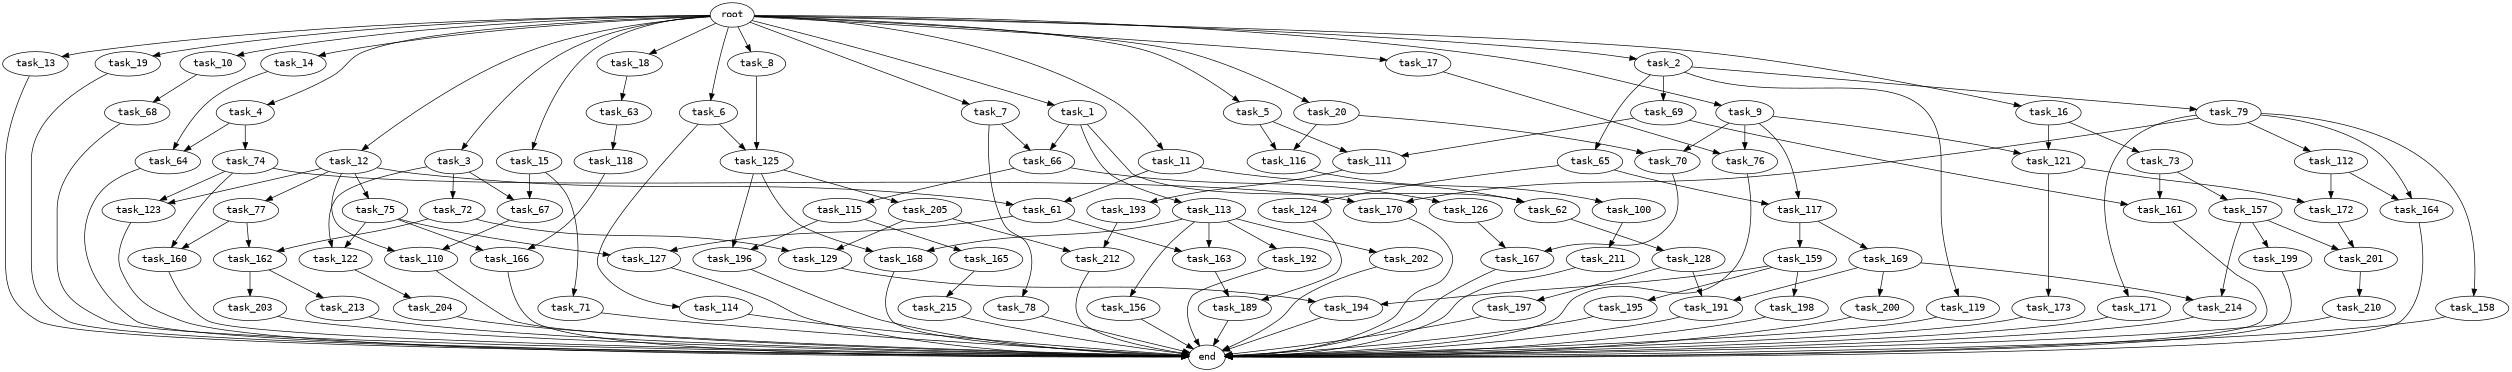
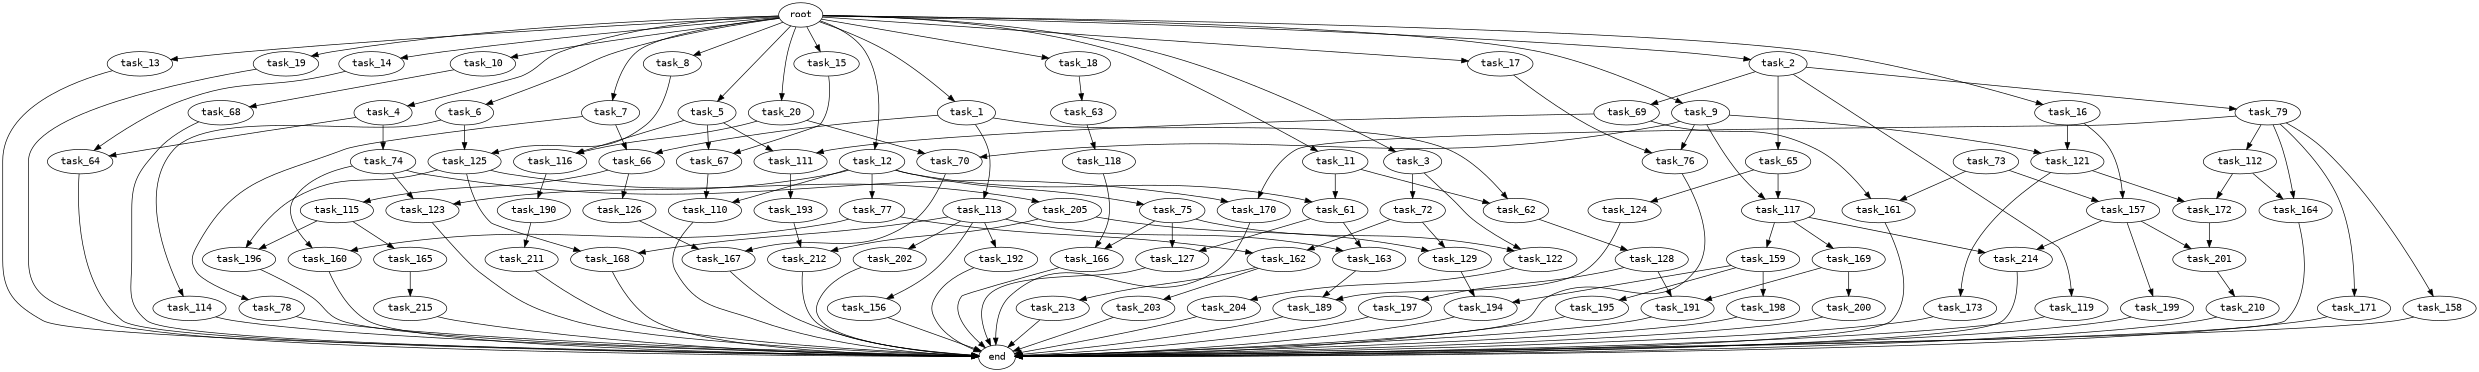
edge "task_16" -> "task_73": now "task_16" -> "task_157"
edge "task_3" -> "task_67": now "task_5" -> "task_67"
node "task_100": label "task_100" -> "task_190"
edge "task_169" -> "task_214": now "task_117" -> "task_214"
node "task_71": removed
